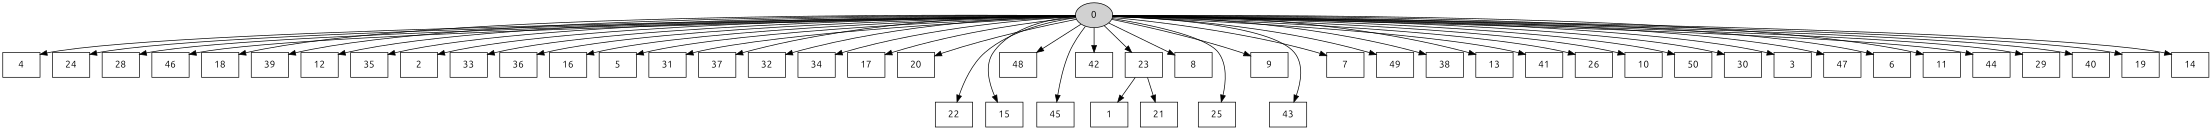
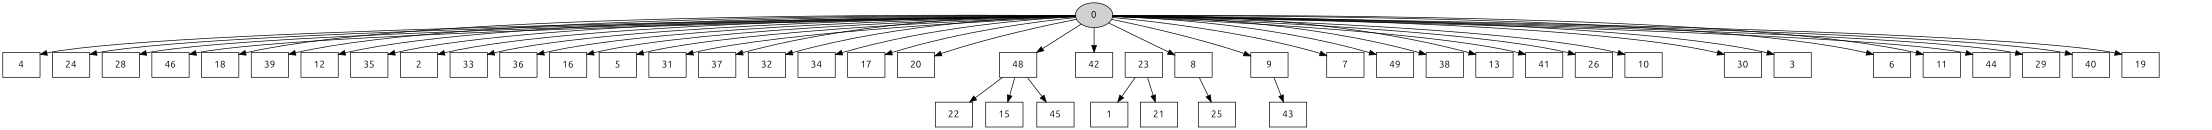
edge "0" -> "43": now "9" -> "43"
edge "0" -> "23": removed
edge "0" -> "22": now "48" -> "22"
edge "0" -> "15": now "48" -> "15"
edge "0" -> "25": now "8" -> "25"
edge "0" -> "45": now "48" -> "45"
node "50": removed
node "47": removed
node "14": removed
